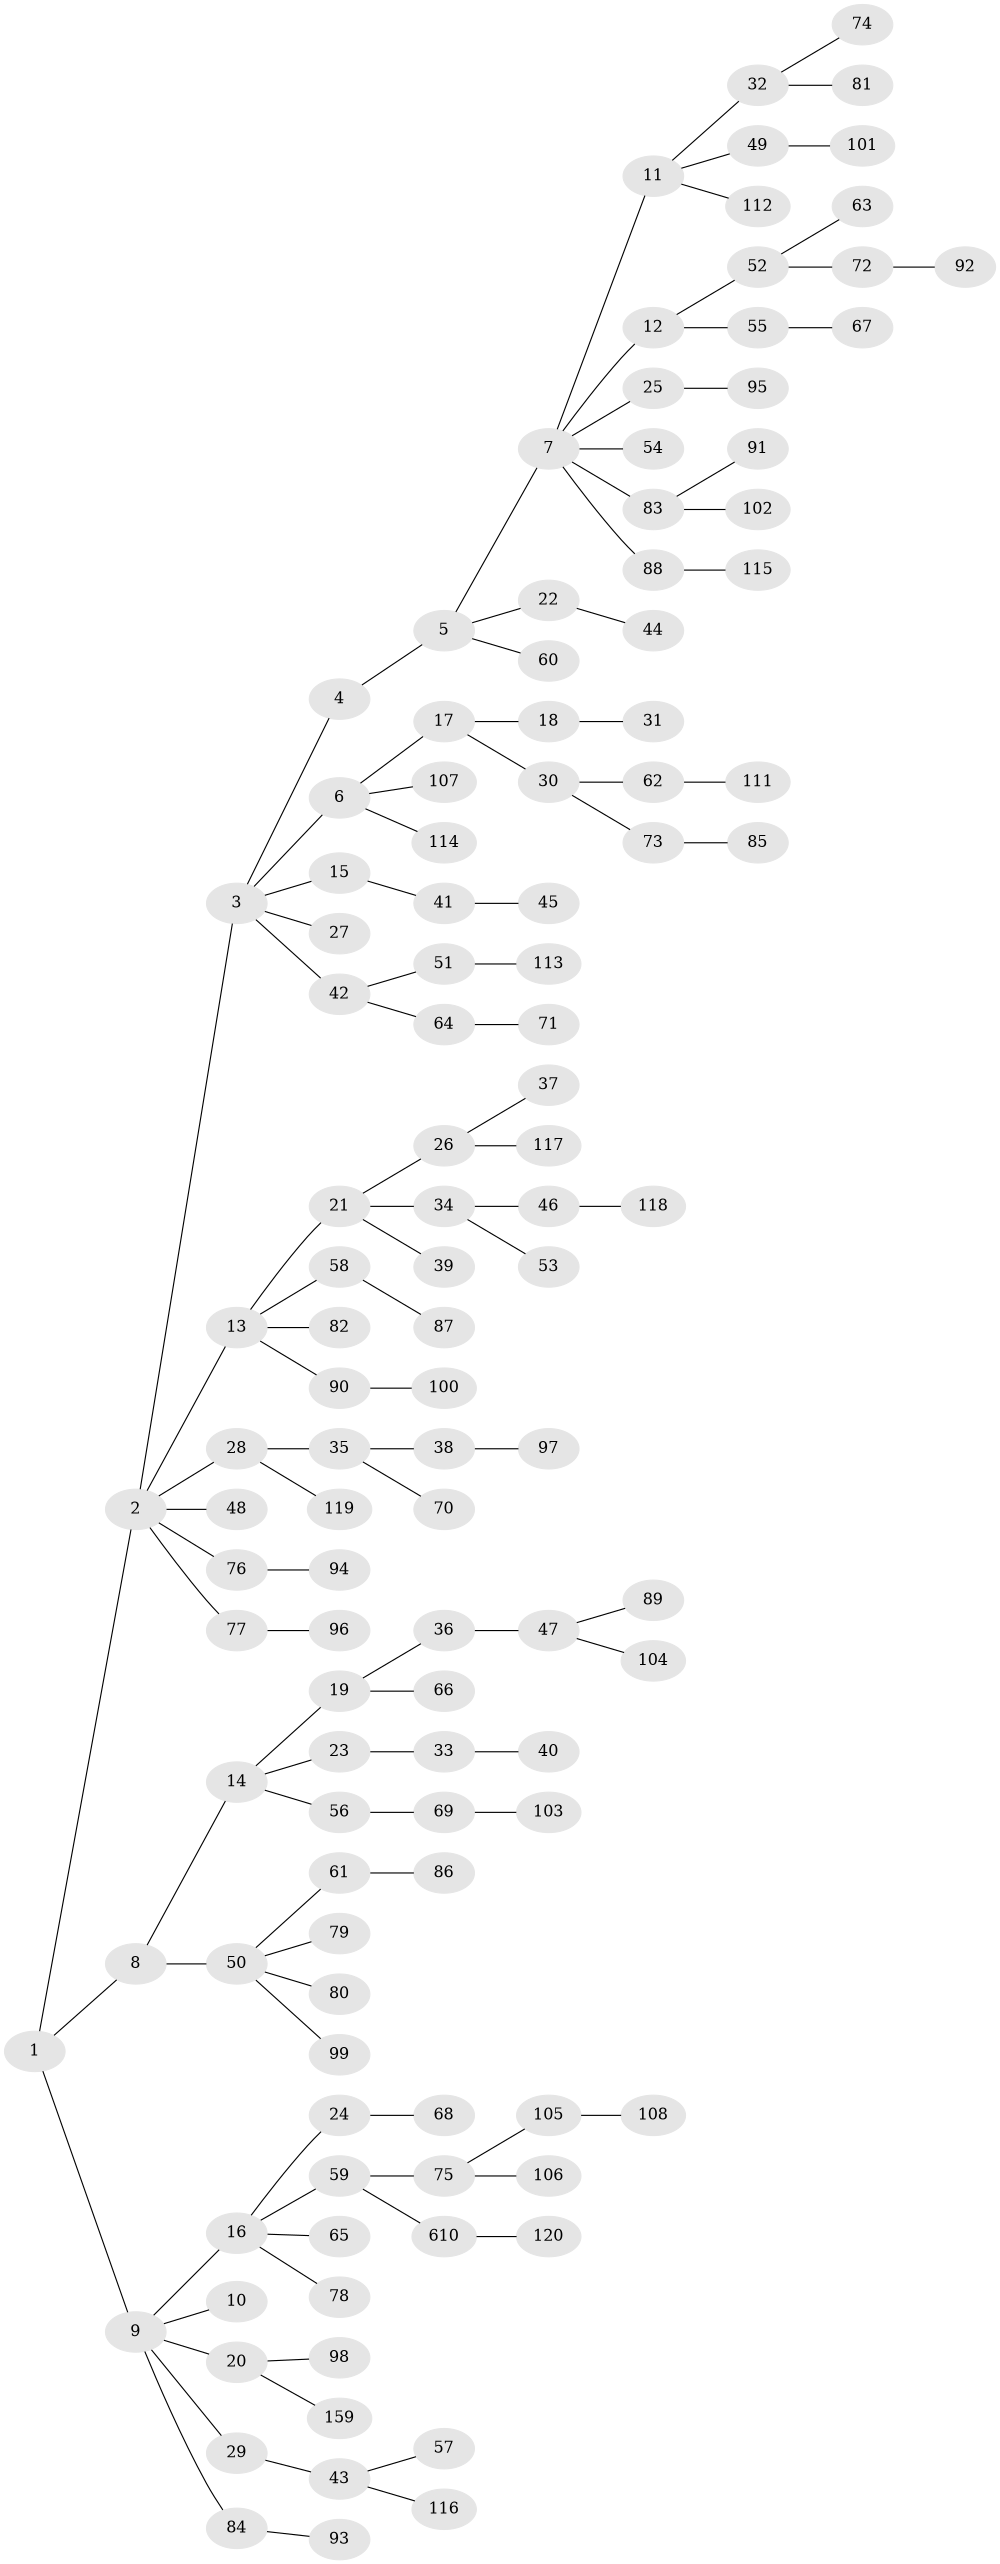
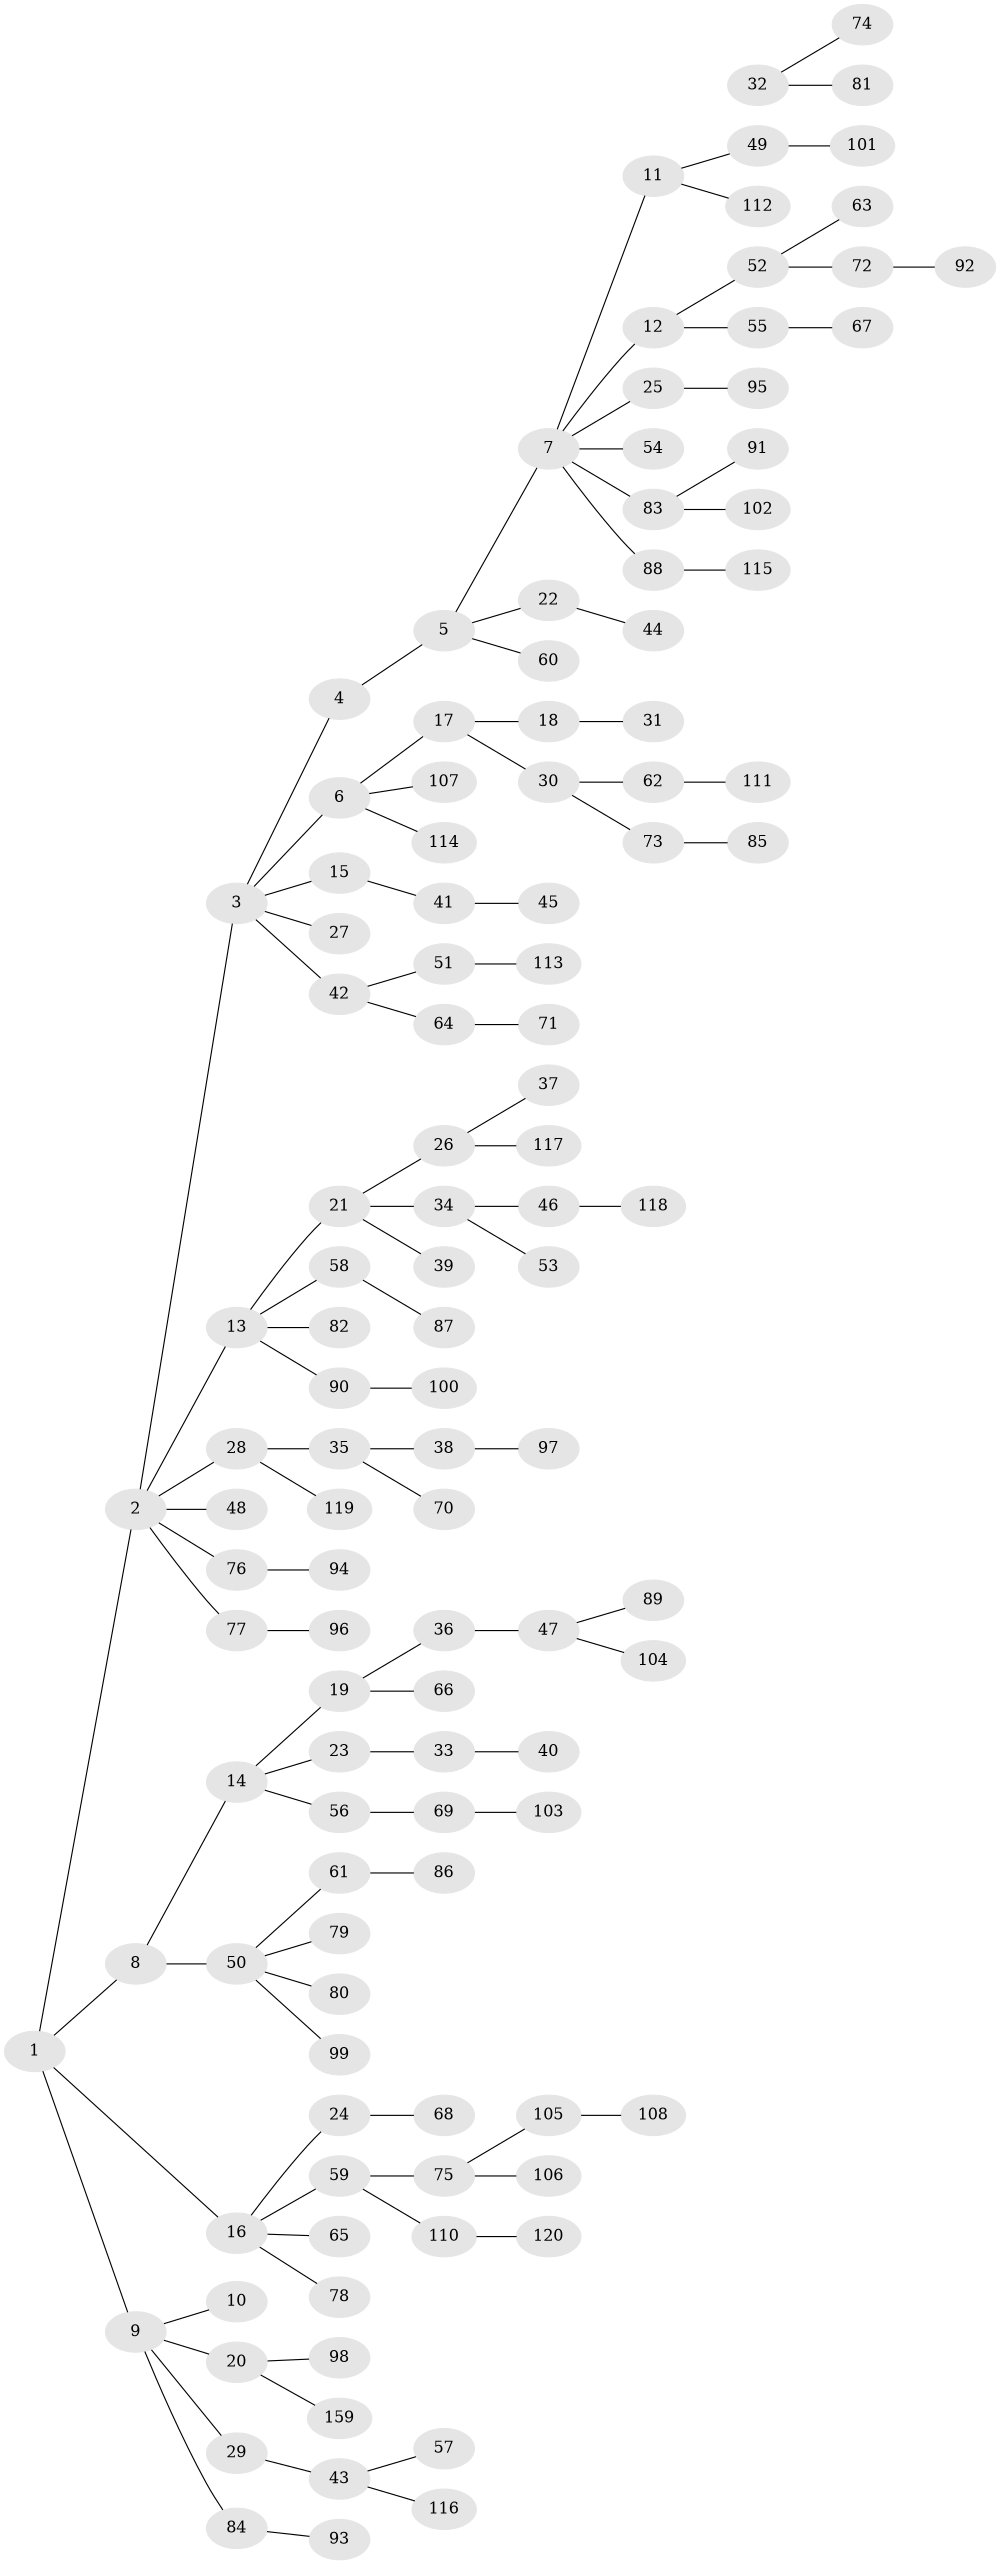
edge "32" -- "11": removed
node "610": label "610" -> "110"
edge "16" -- "9": now "16" -- "1"
